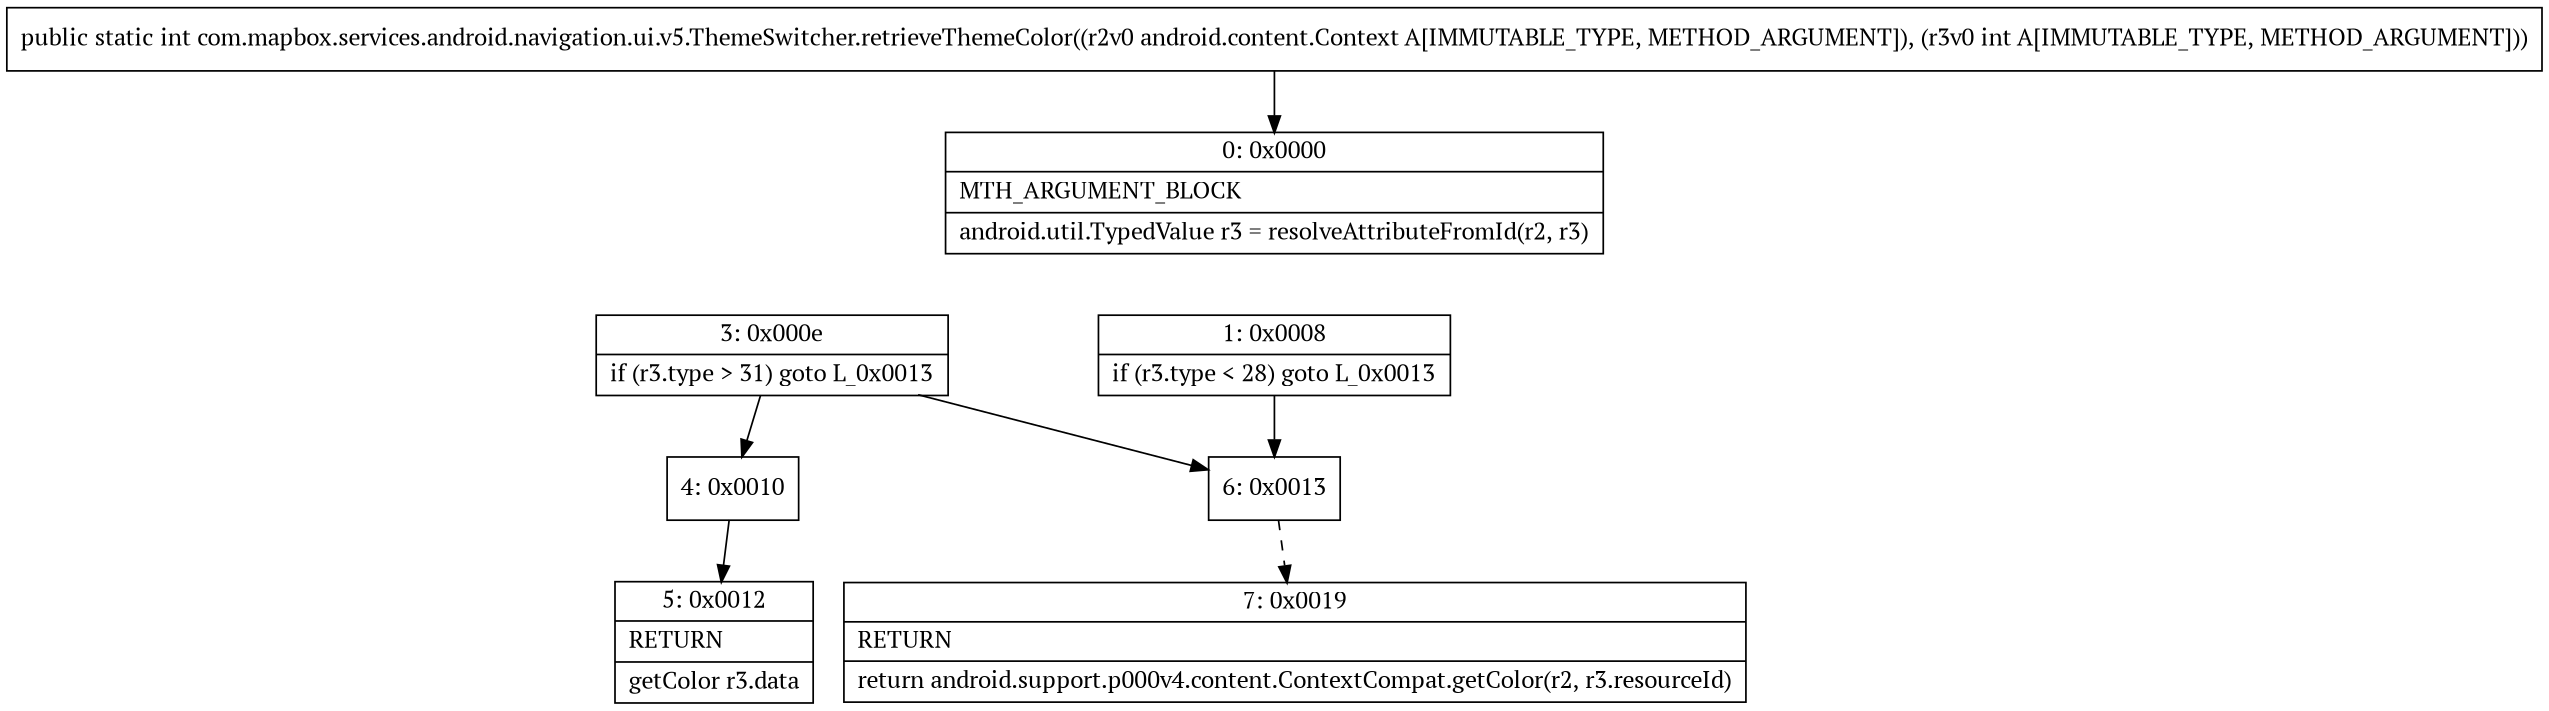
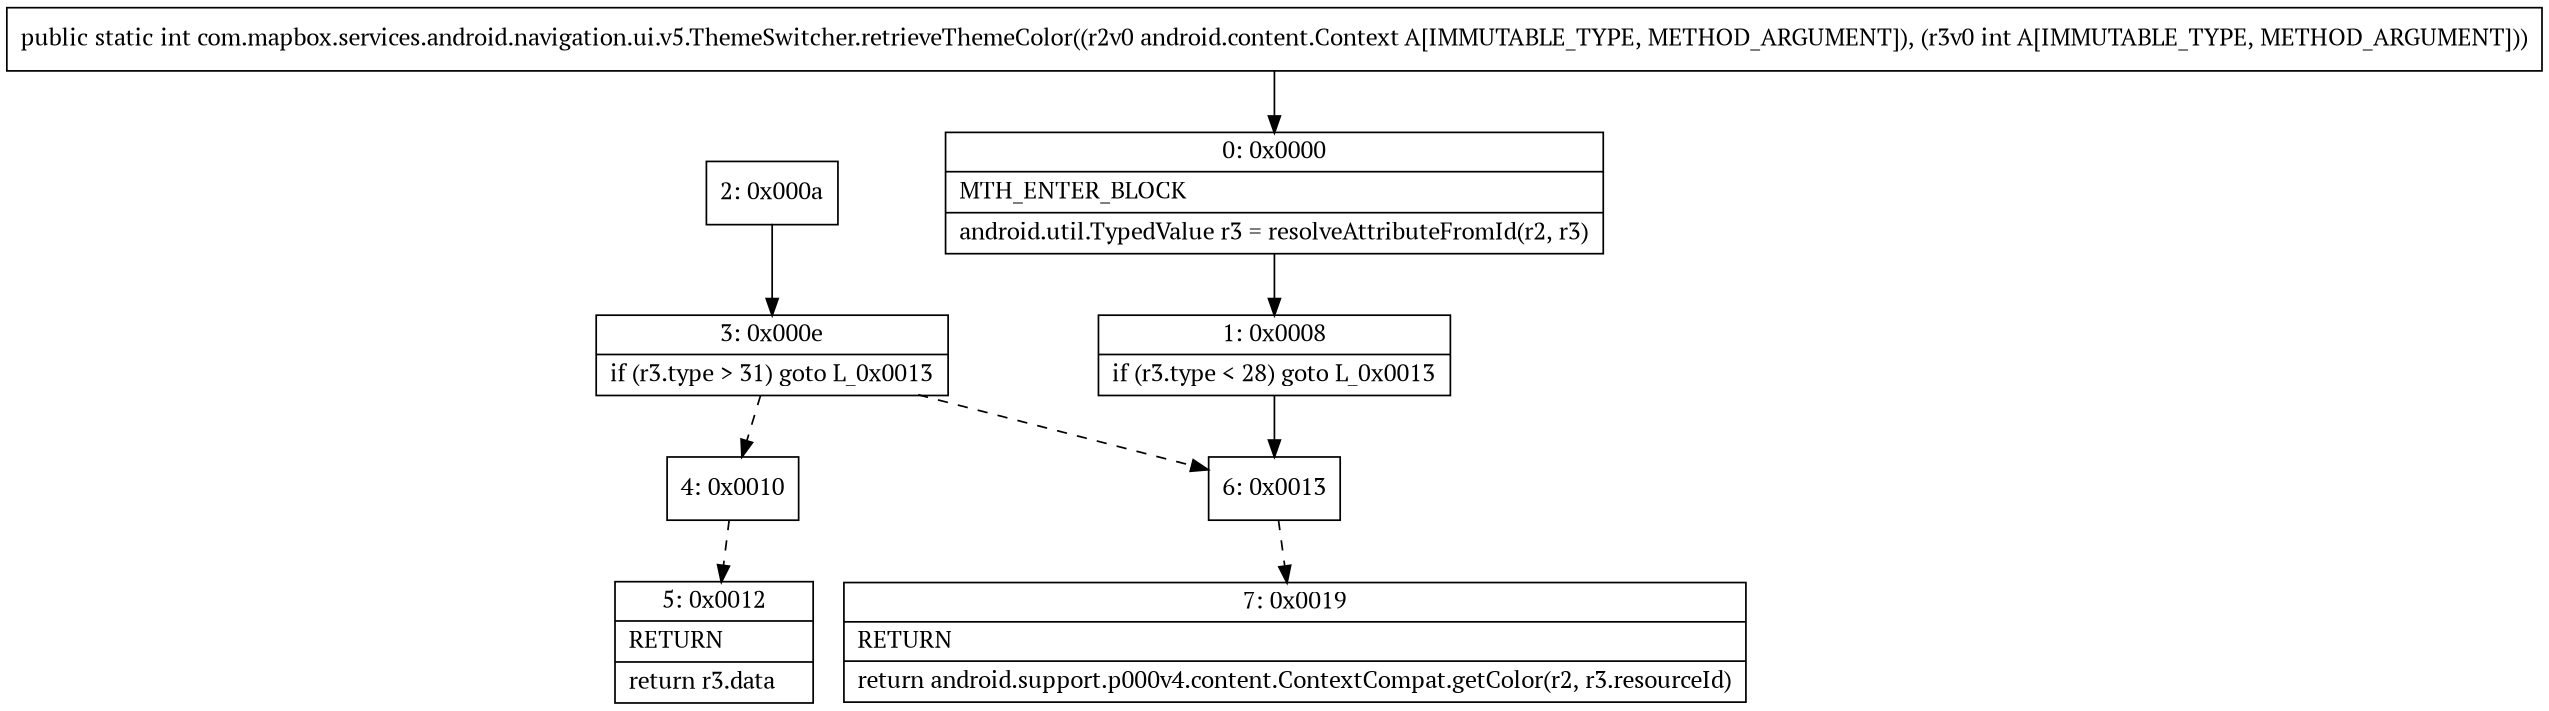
node "0: 0x0000": text "MTH_ARGUMENT_BLOCK" -> "MTH_ENTER_BLOCK"
node "2: 0x000a": added
edge "0: 0x0000" -> "1: 0x0008": added
edge "3: 0x000e" -> "4: 0x0010": style solid -> dashed
edge "3: 0x000e" -> "6: 0x0013": style solid -> dashed
edge "4: 0x0010" -> "5: 0x0012": style solid -> dashed
node "5: 0x0012": text "getColor r3.data" -> "return r3.data"
